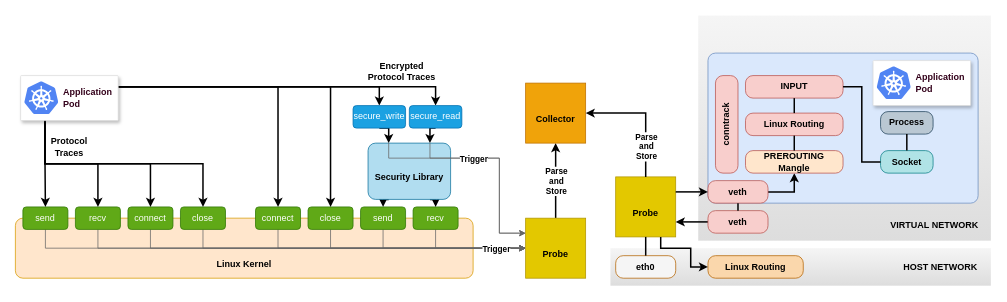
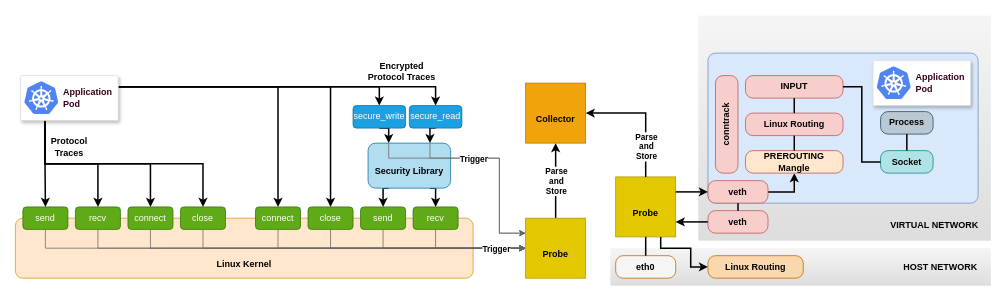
node "Security Library": size 83x56 -> 83x45
